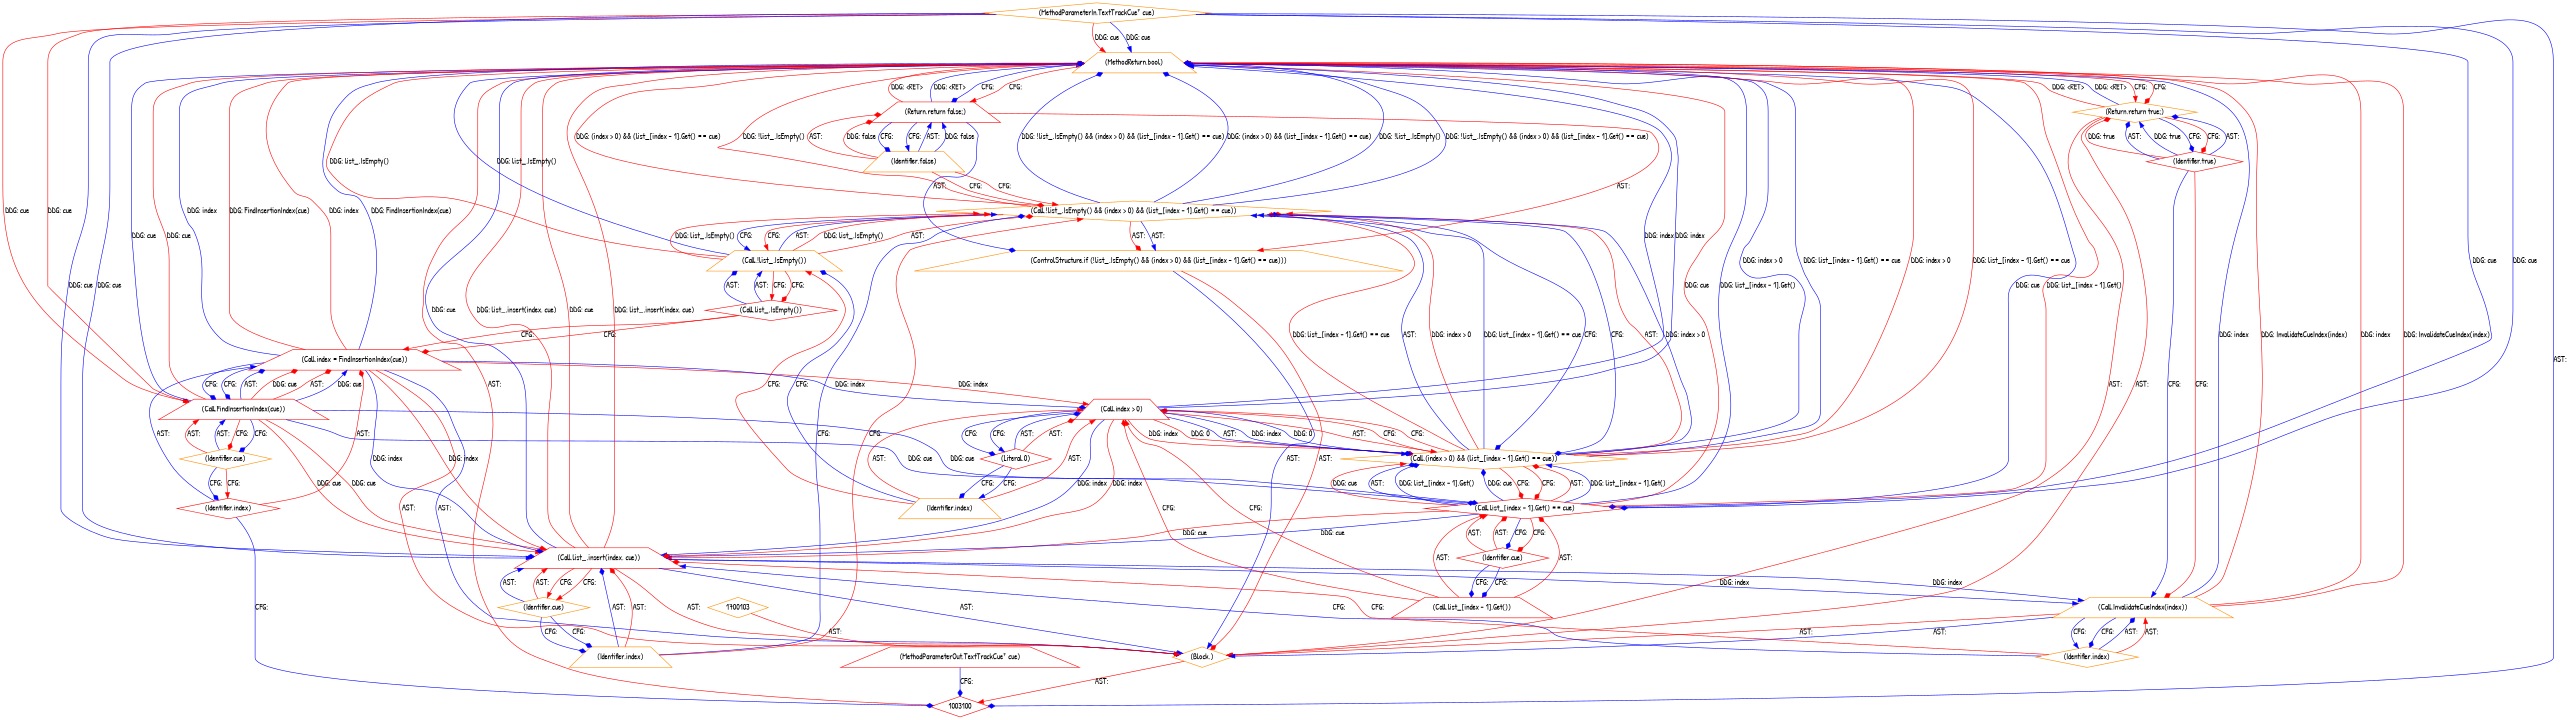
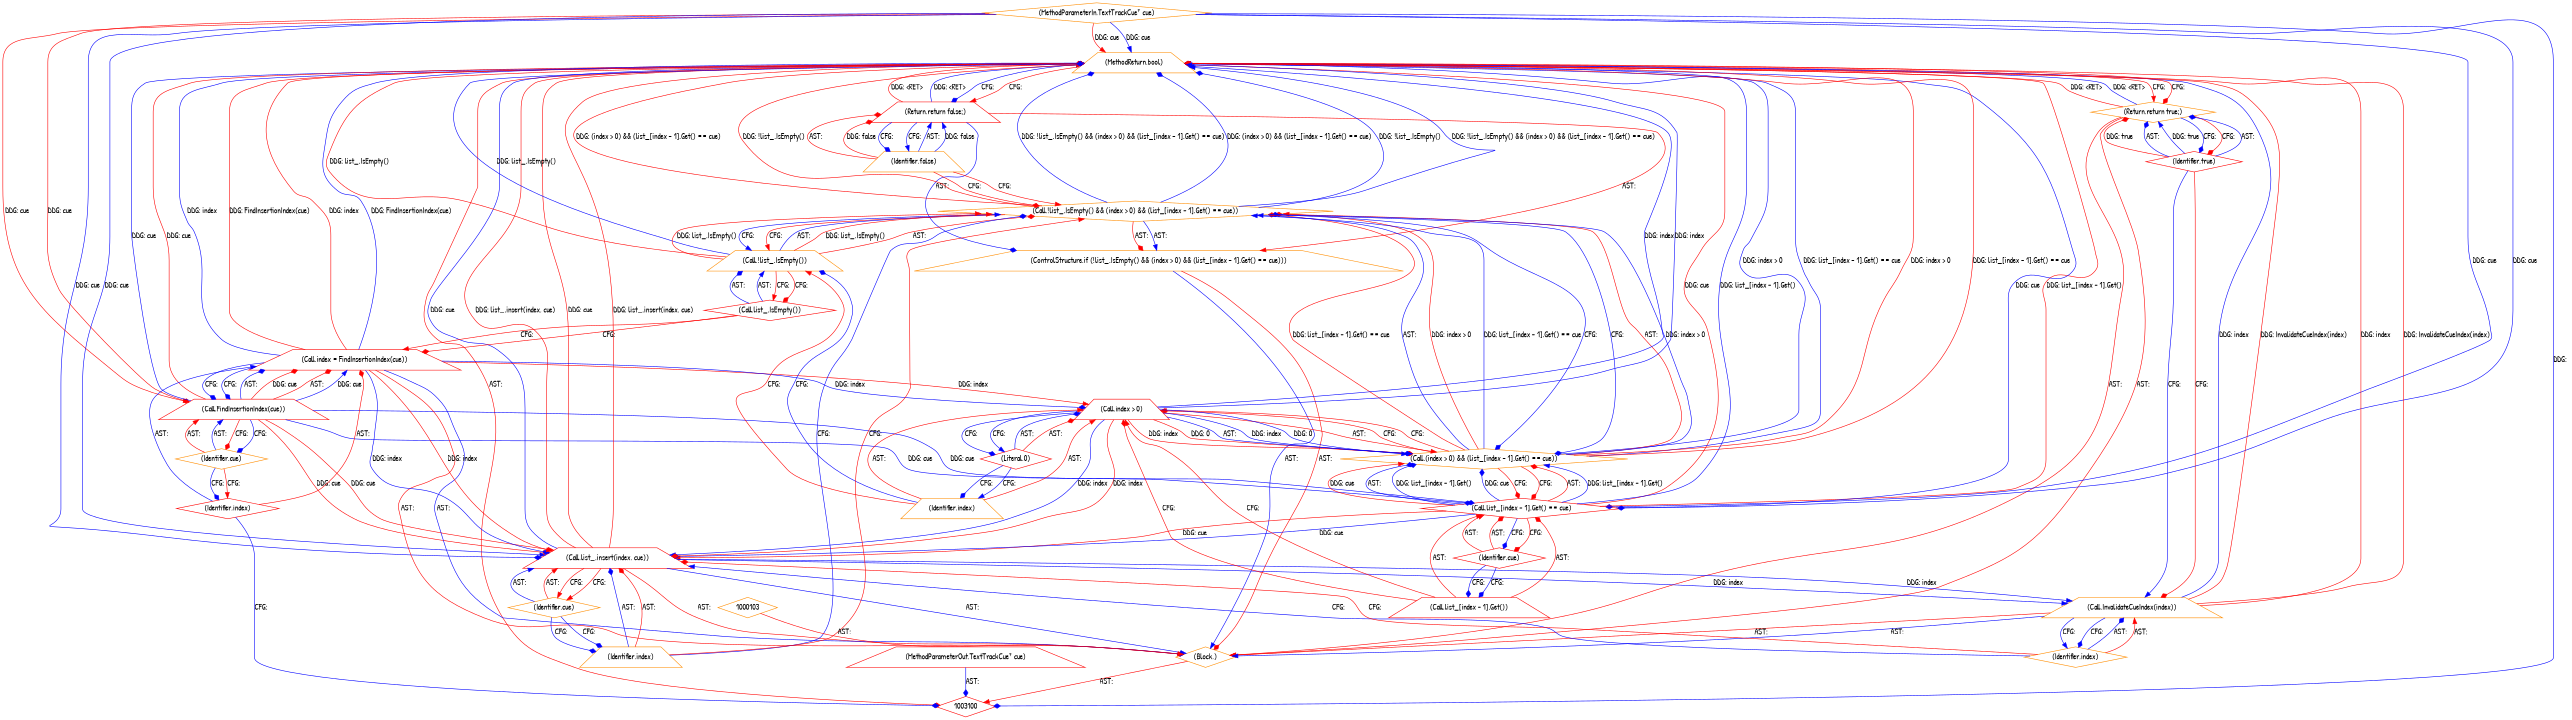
edge "1003100" -> "(MethodReturn,bool)": reversed
edge "(MethodParameterIn,TextTrackCue* cue)" -> "1003100": label "AST: " -> "DDG: "
node "1700103": label "1700103" -> "1000103"
edge "(MethodParameterOut,TextTrackCue* cue)" -> "1003100": label "CFG: " -> "AST: "
